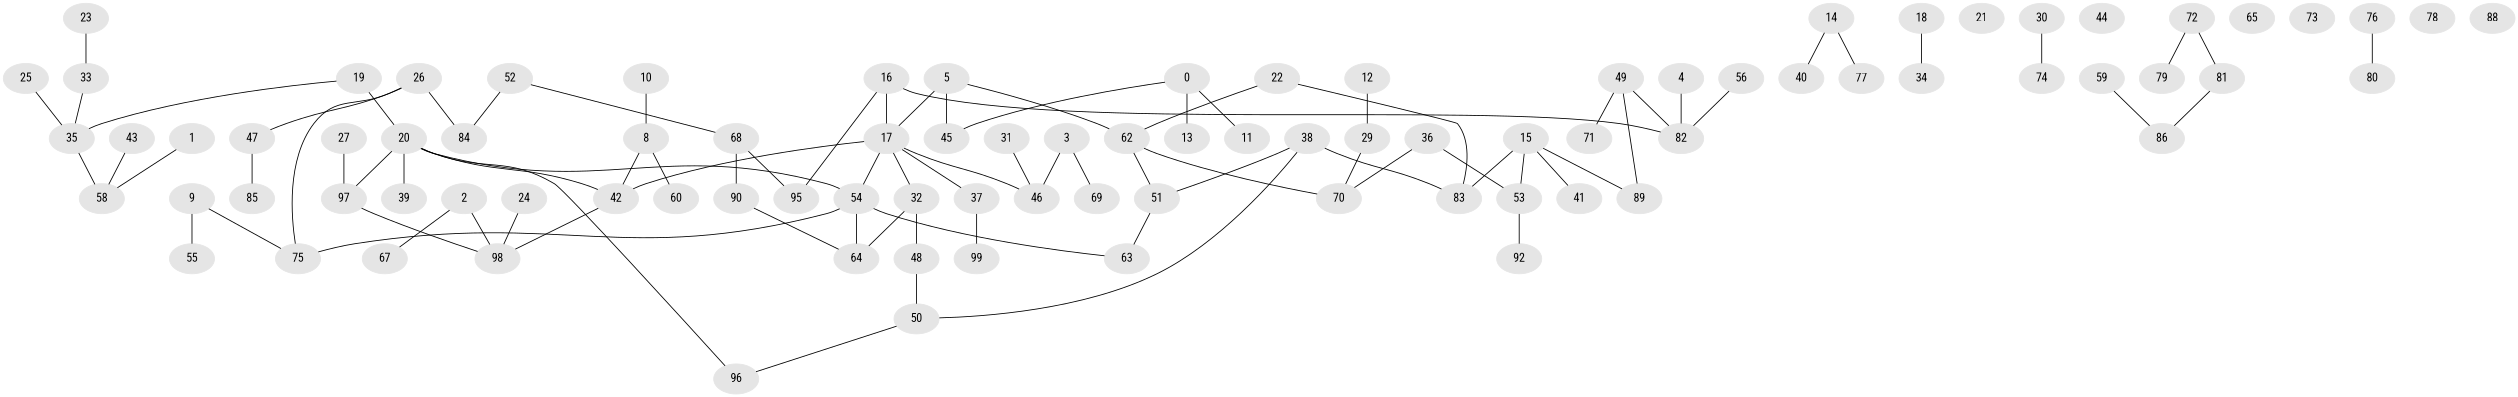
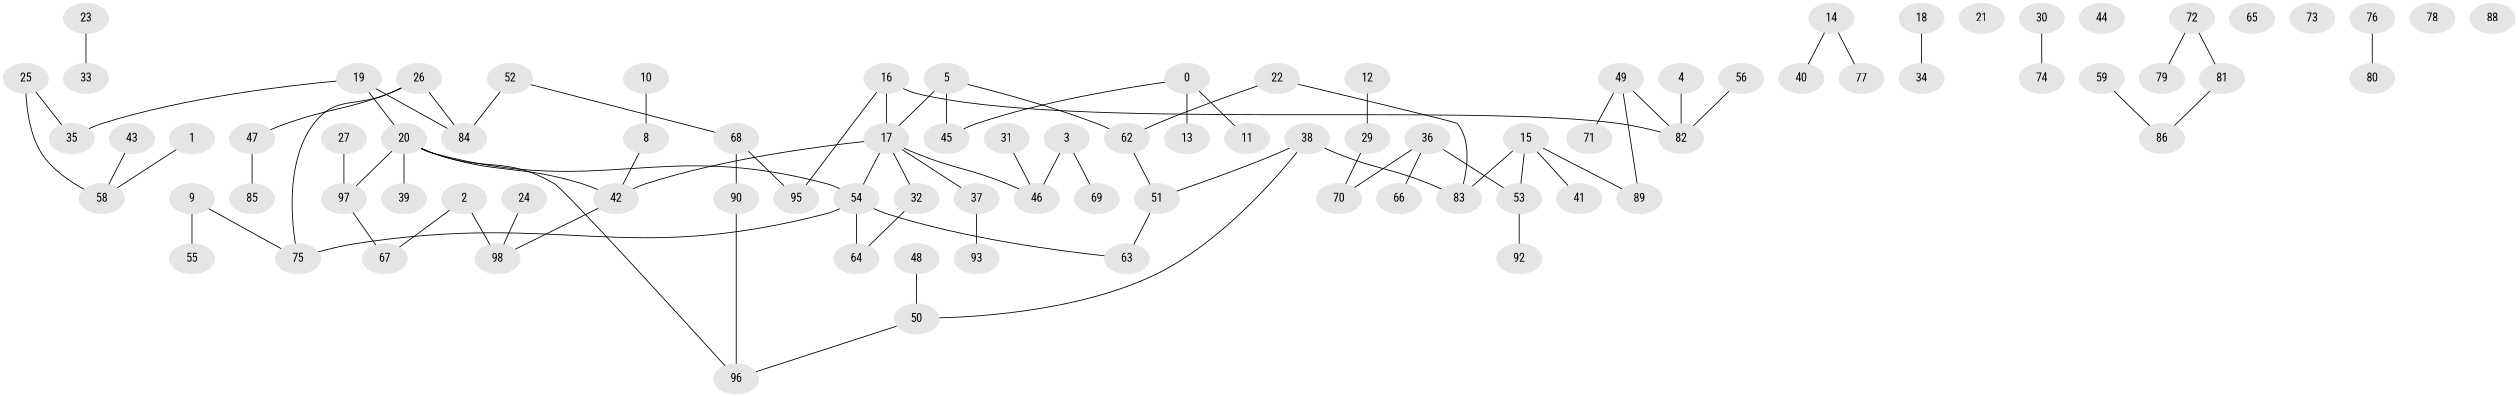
edge "33" -- "35": removed
edge "19" -- "84": added
edge "35" -- "58": now "25" -- "58"
edge "62" -- "70": removed
node "60": removed
node "66": added
edge "97" -- "98": now "97" -- "67"
edge "90" -- "64": now "90" -- "96"
edge "32" -- "48": removed
node "99": label "99" -> "93"
